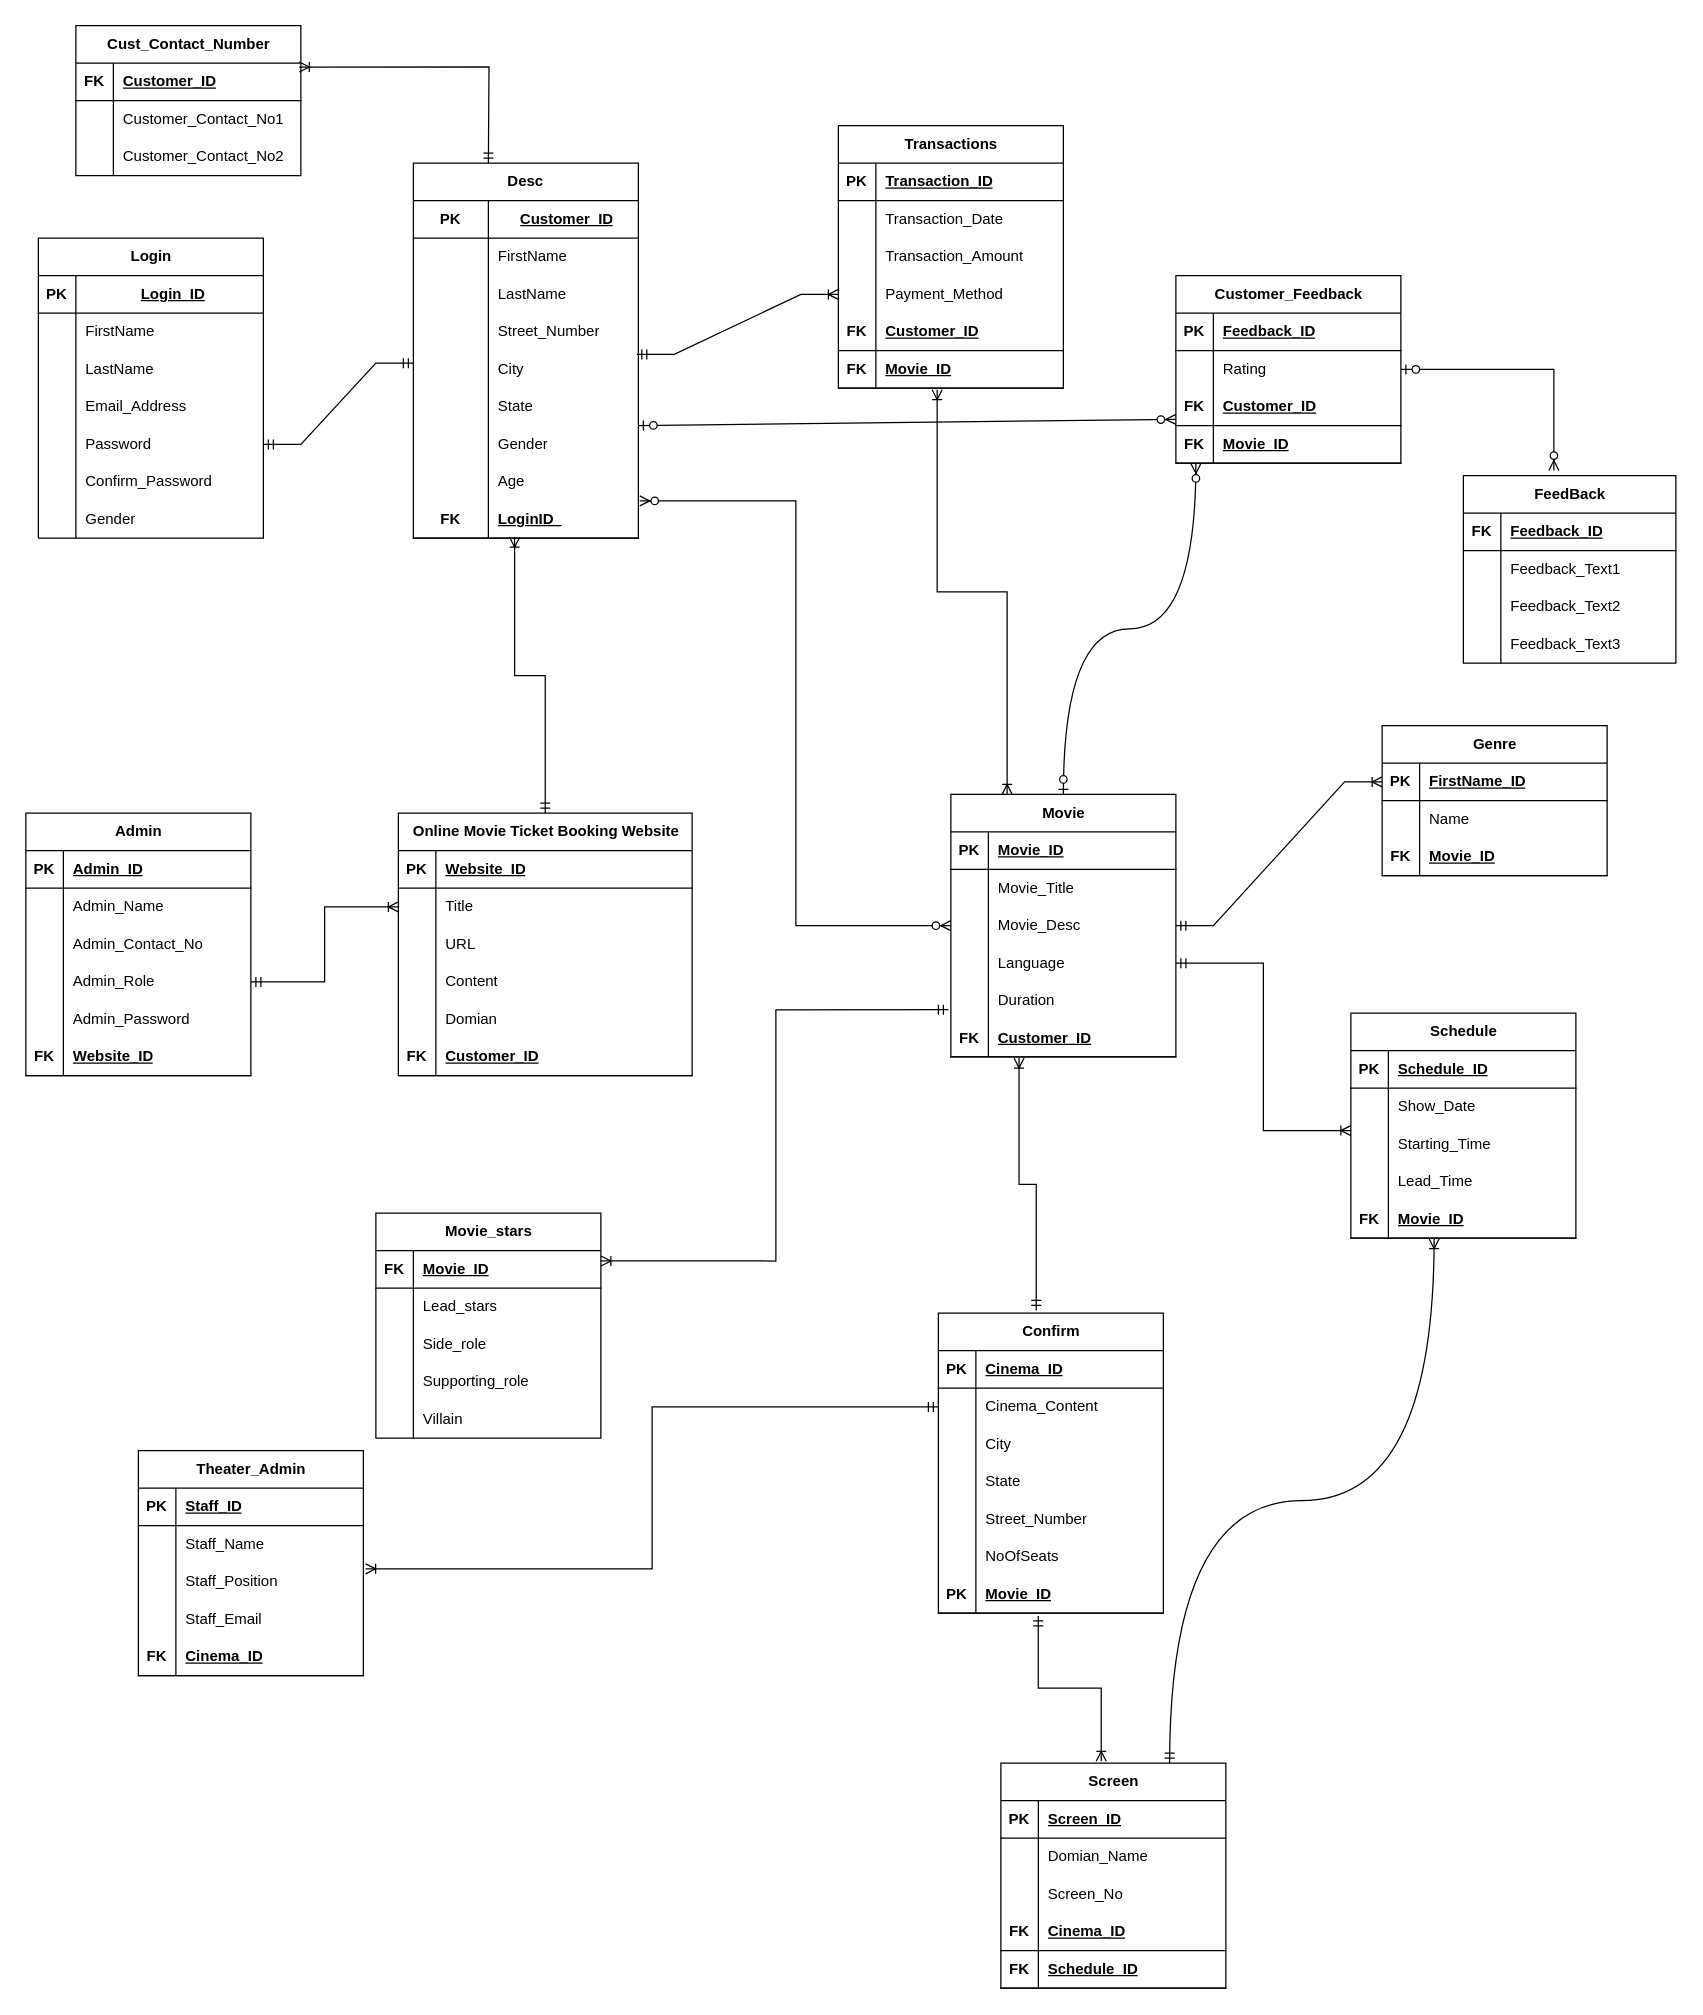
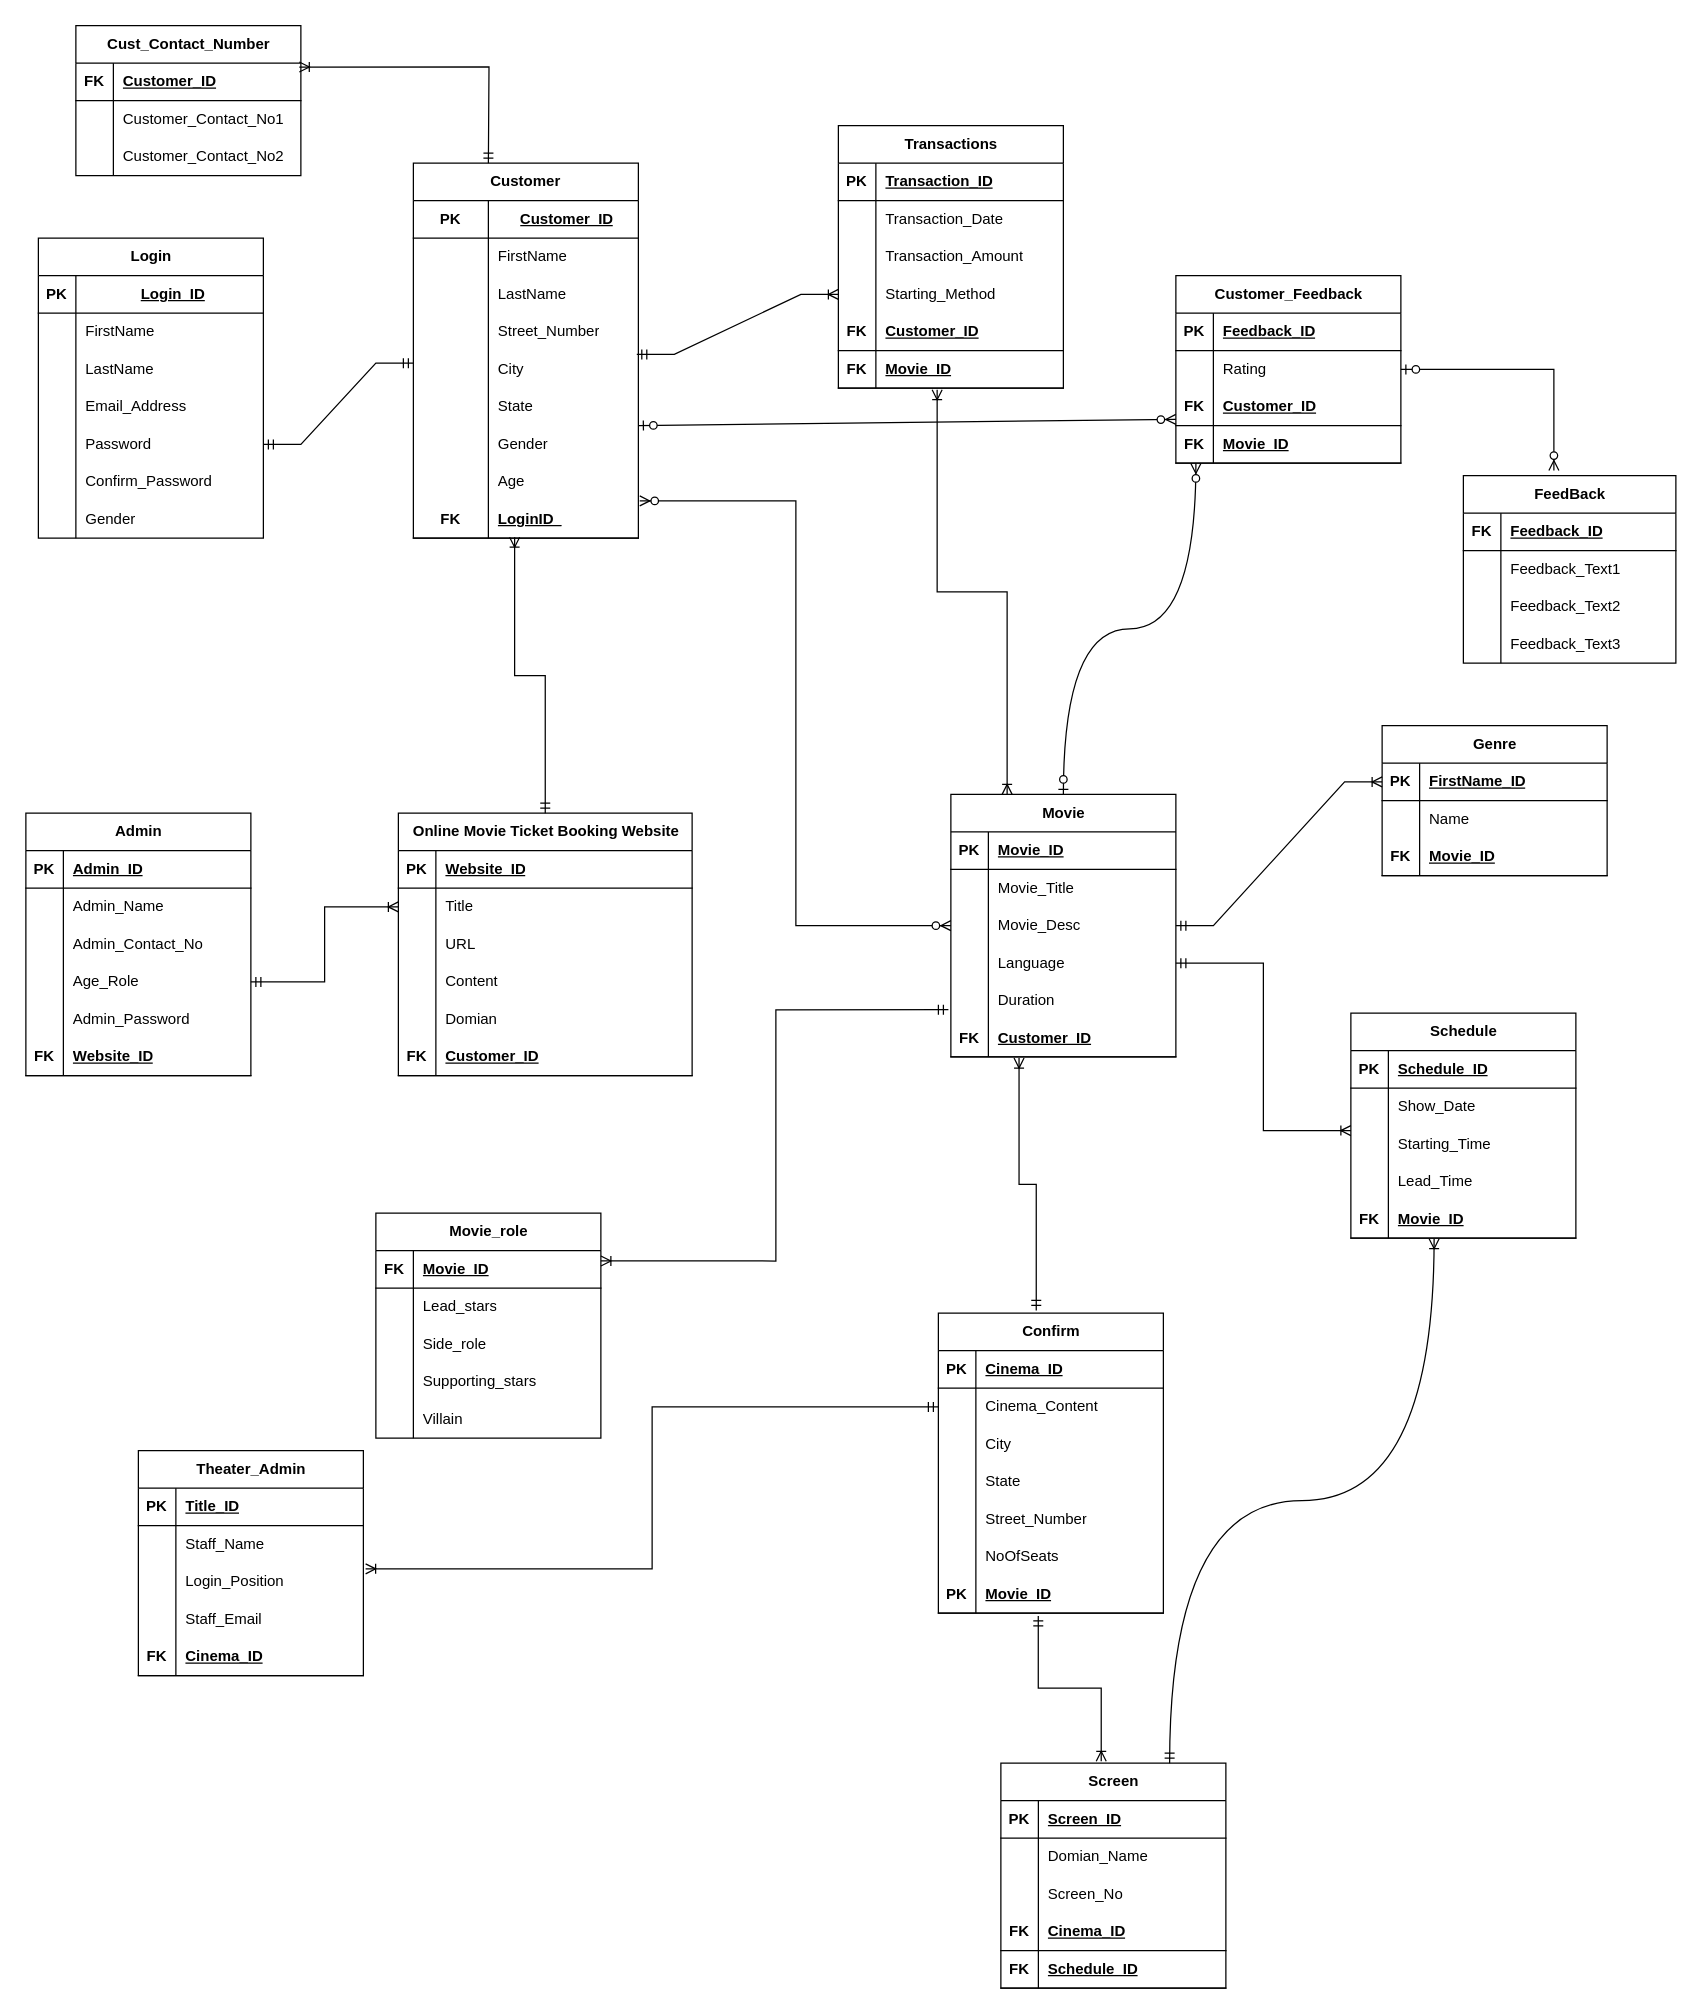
node "Desc": label "Desc" -> "Customer"
node "Payment_Method": label "Payment_Method" -> "Starting_Method"
node "Admin_Role": label "Admin_Role" -> "Age_Role"
node "Movie_stars": label "Movie_stars" -> "Movie_role"
node "Supporting_role": label "Supporting_role" -> "Supporting_stars"
node "Staff_ID": label "Staff_ID" -> "Title_ID"
node "Staff_Position": label "Staff_Position" -> "Login_Position"
